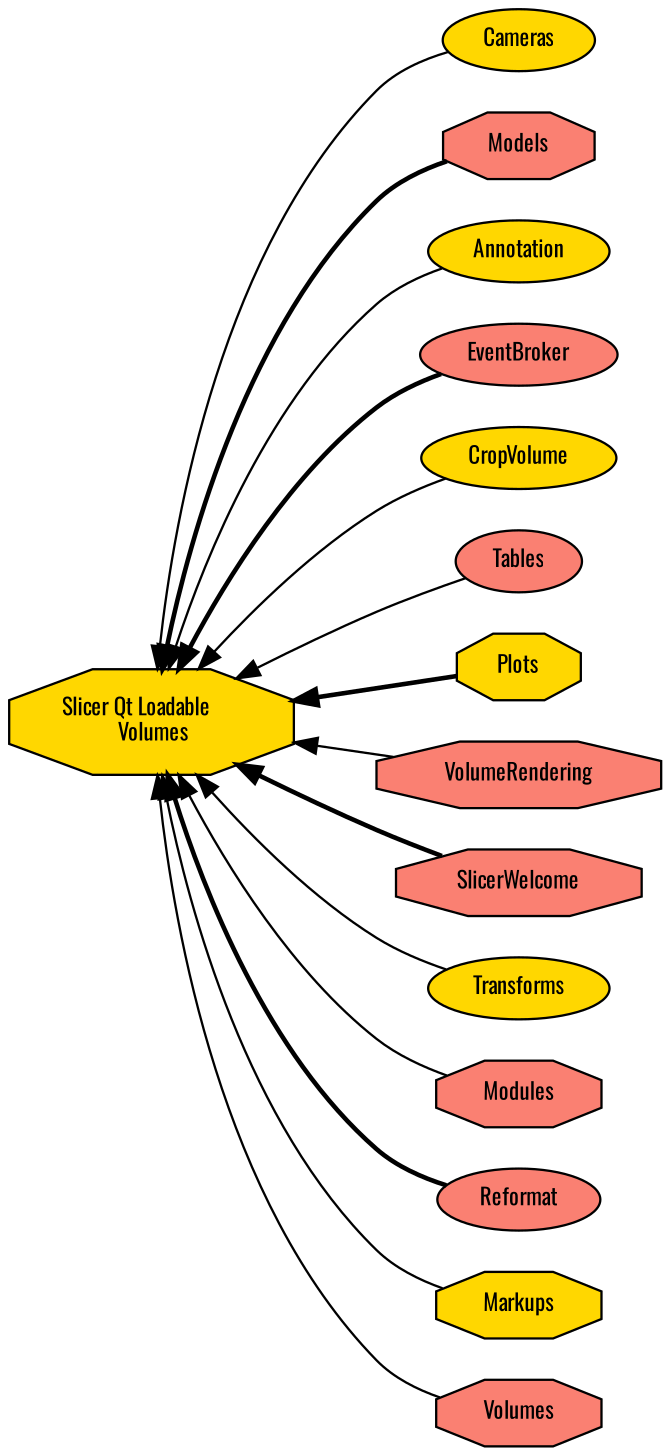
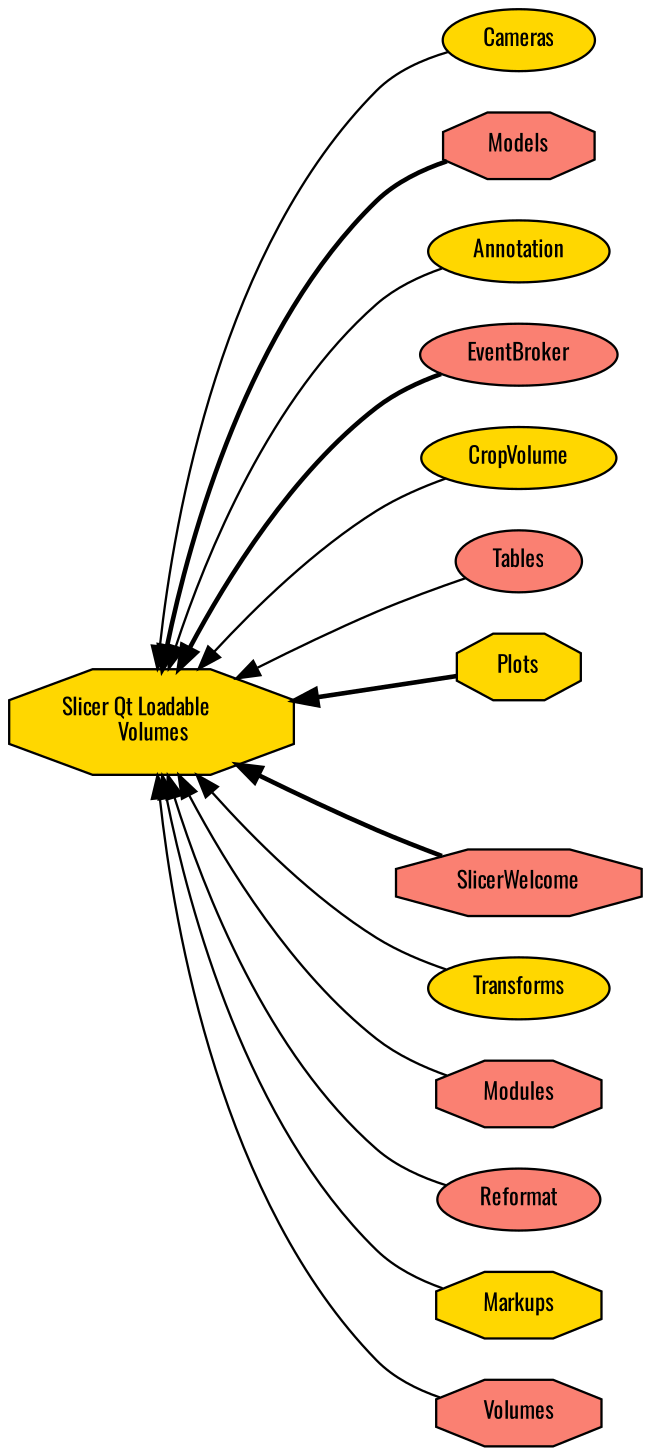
node "VolumeRendering": removed
edge "Reformat" -> "Slicer Qt Loadable Volumes": style bold -> solid
